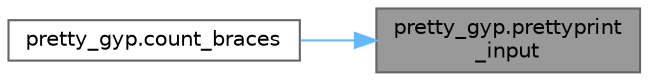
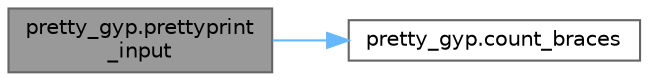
edge "pretty_gyp.count_braces" -> "pretty_gyp.prettyprint _input": reversed
